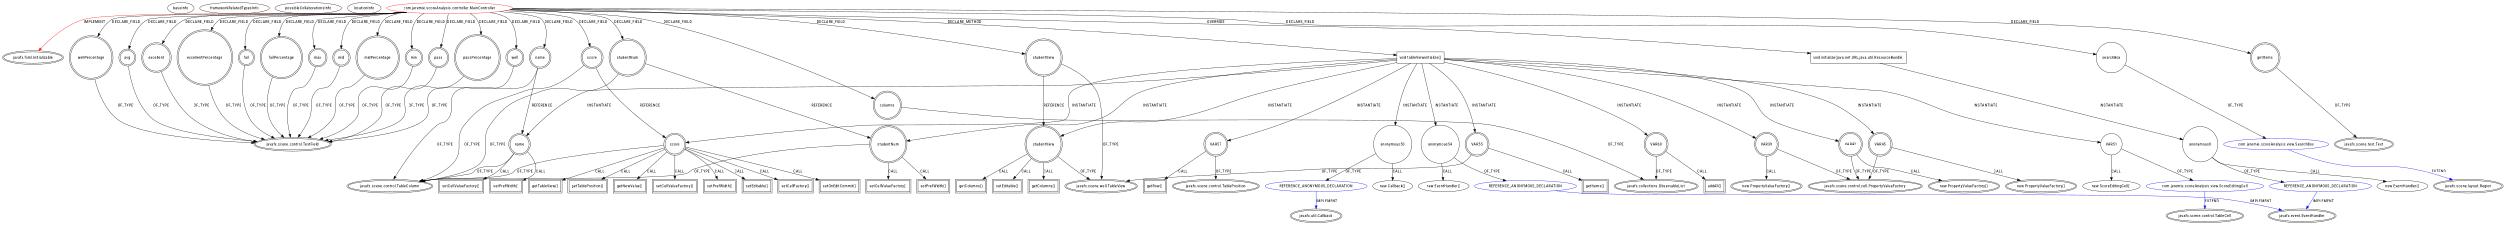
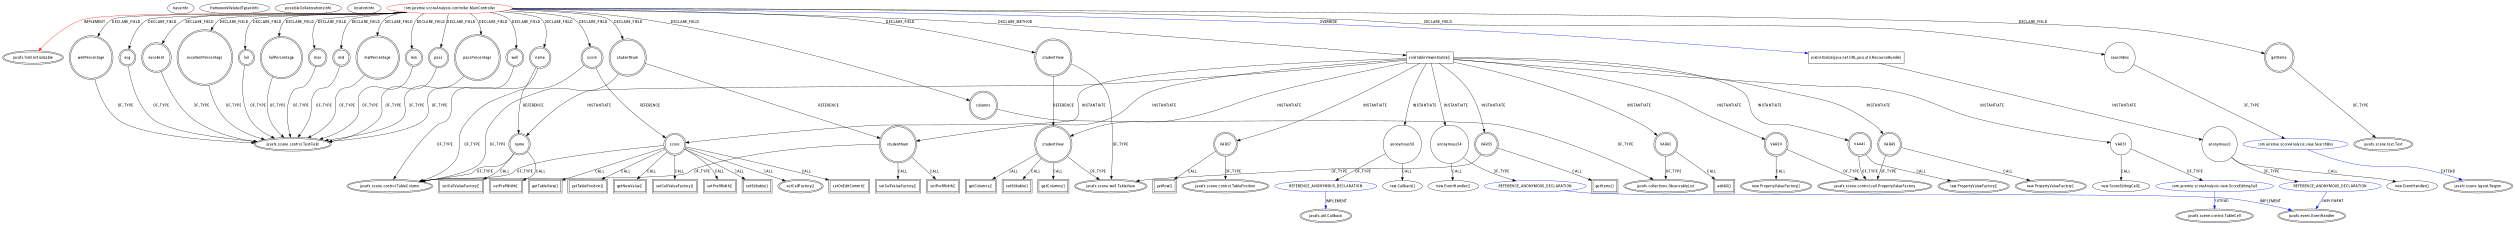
edge "com.jeremie.scoreAnalysis.controller.MainController" -> "void initialize(java.net.URL,java.util.ResourceBundle)": color black -> blue
node "setCellFactory()": shape box -> ellipse
